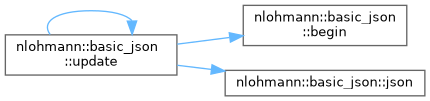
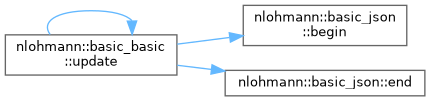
node "nlohmann::basic_json ::update": label "nlohmann::basic_json ::update" -> "nlohmann::basic_basic ::update"
node "nlohmann::basic_json::json": label "nlohmann::basic_json::json" -> "nlohmann::basic_json::end"
